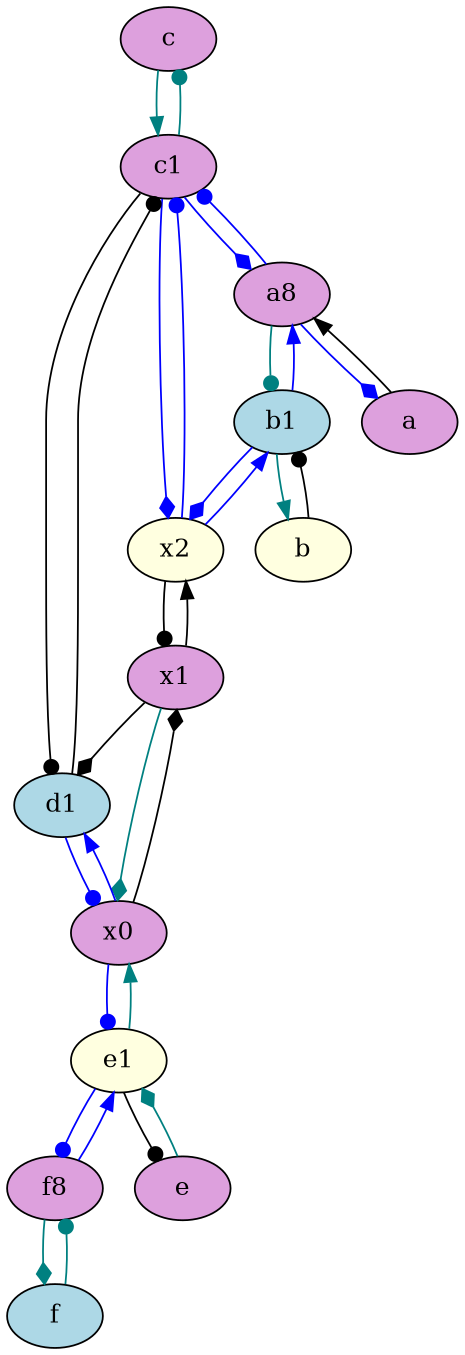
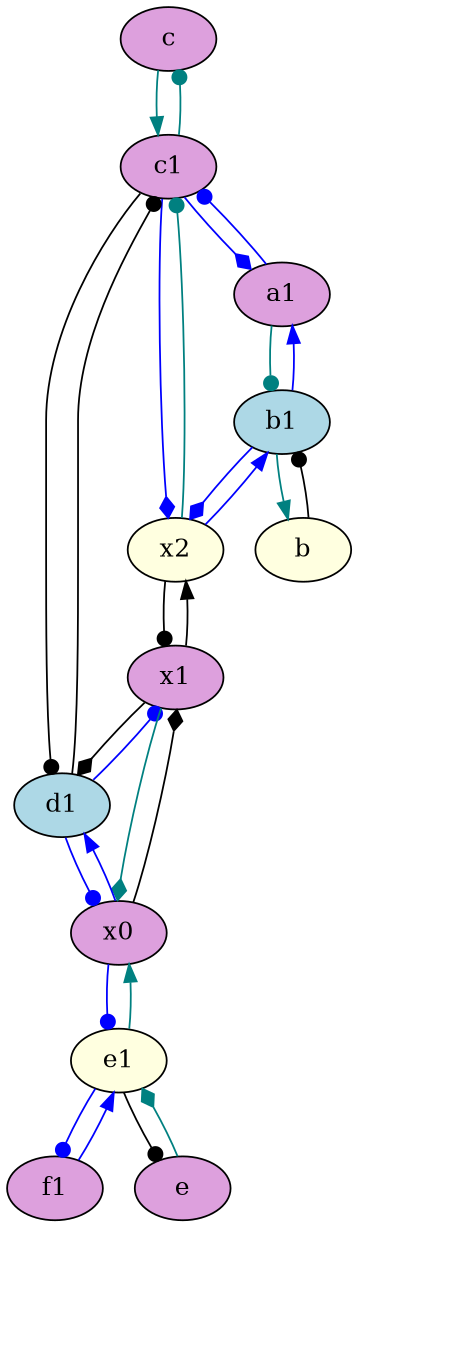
node "a8": label "a8" -> "a1"
edge "x2" -> "c1": color blue -> teal
node "a": removed
edge "d1" -> "x1": added
node "f8": label "f8" -> "f1"
node "f": removed
